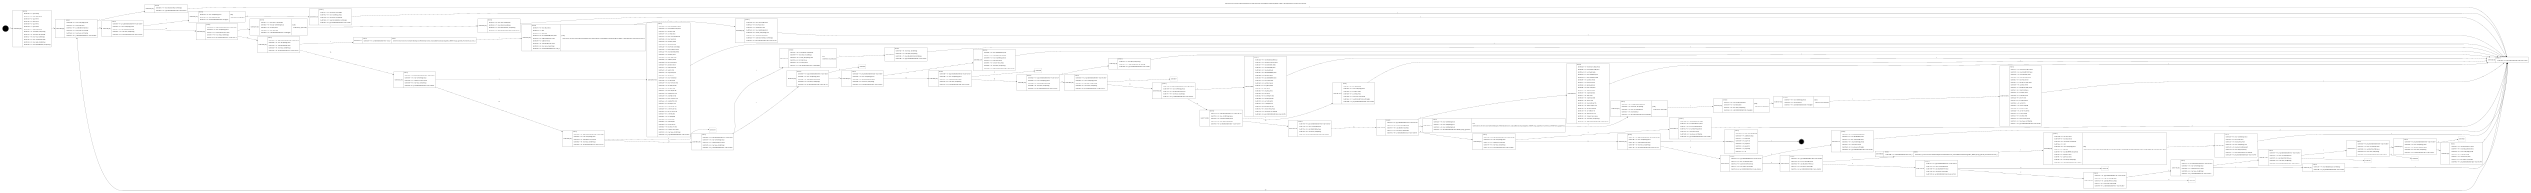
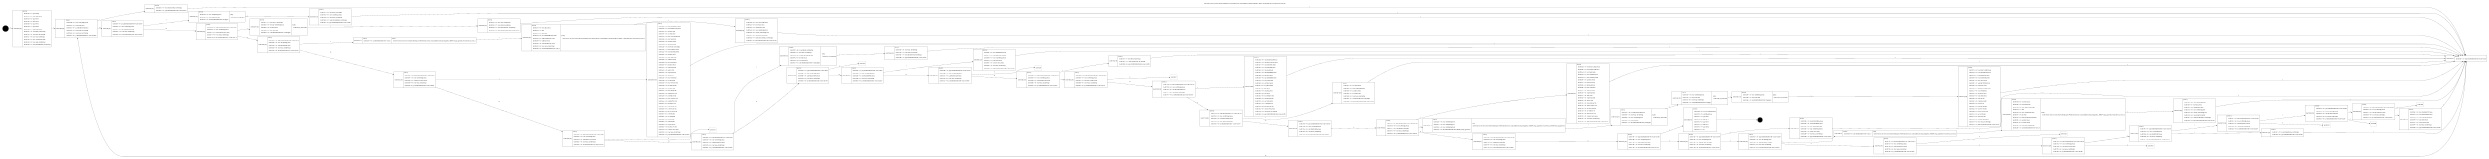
node "0x4019bd [27]": removed
